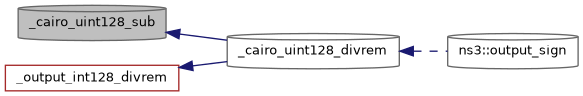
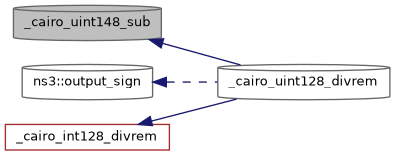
node "_cairo_uint128_sub": label "_cairo_uint128_sub" -> "_cairo_uint148_sub"
edge "ns3::output_sign" -> "_cairo_uint128_divrem": reversed
node "_output_int128_divrem": label "_output_int128_divrem" -> "_cairo_int128_divrem"
